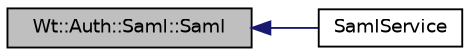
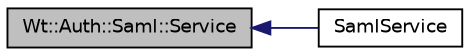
node "Wt::Auth::Saml::Saml": label "Wt::Auth::Saml::Saml" -> "Wt::Auth::Saml::Service"
